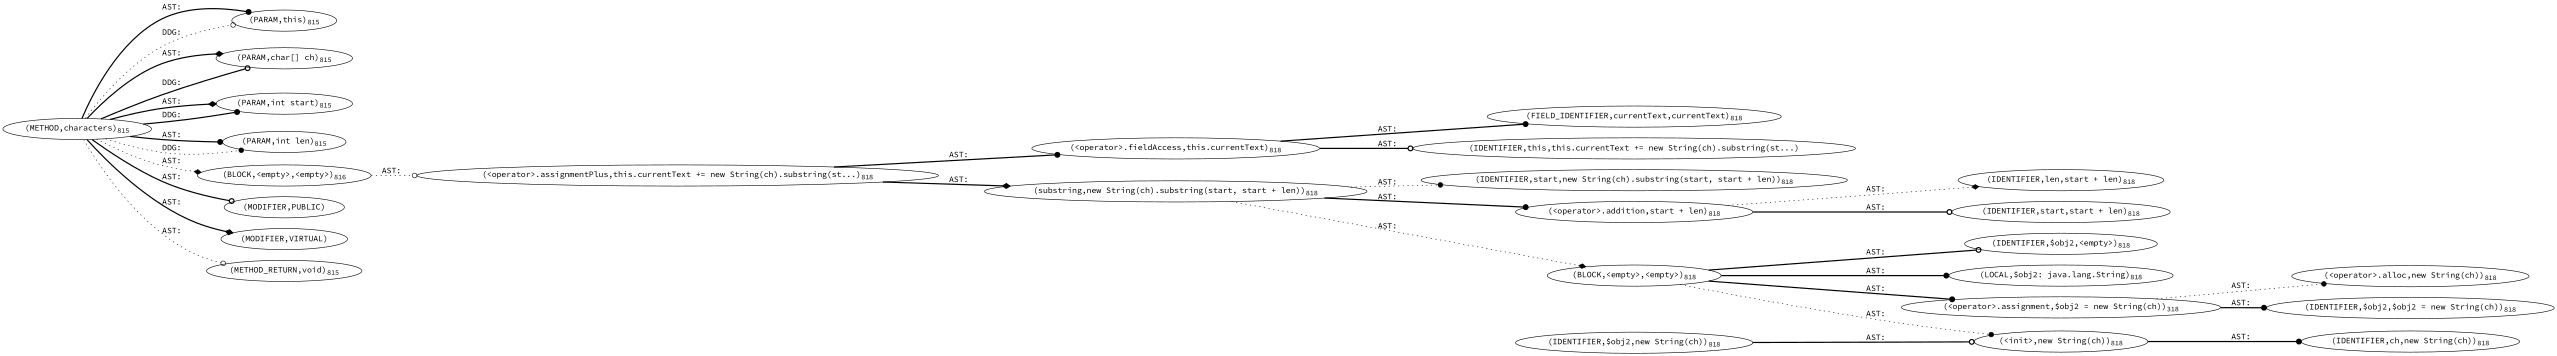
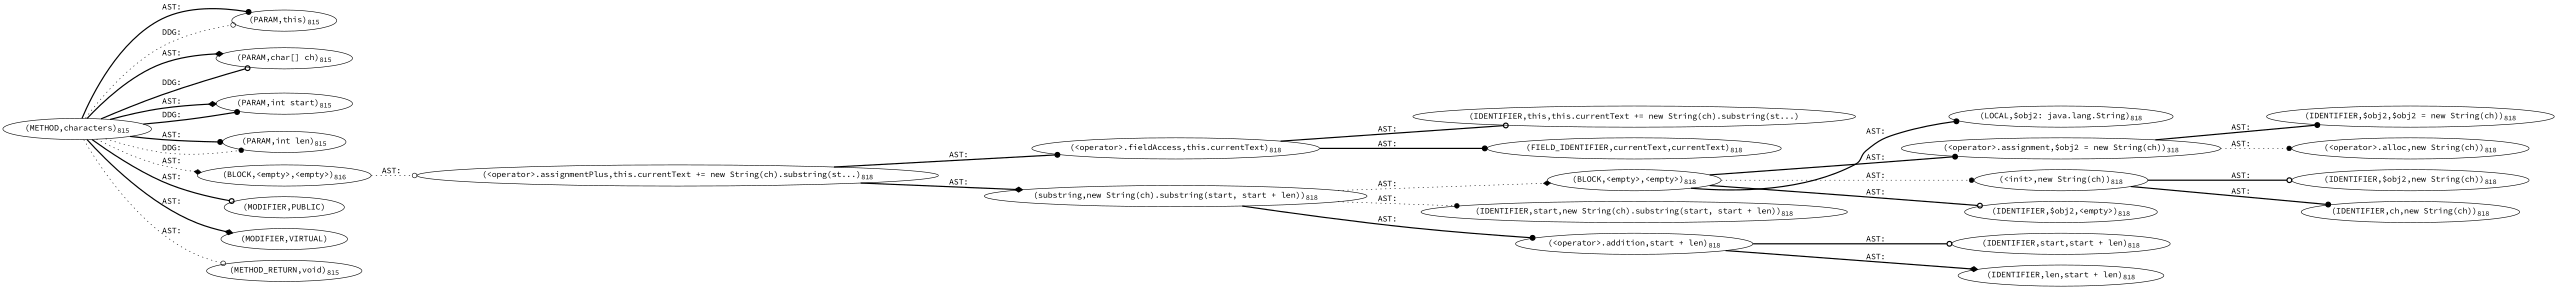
edge "(<operator>.addition,start + len)" -> "(IDENTIFIER,len,start + len)": style dotted -> bold
edge "(IDENTIFIER,$obj2,new String(ch))" -> "(<init>,new String(ch))": reversed
